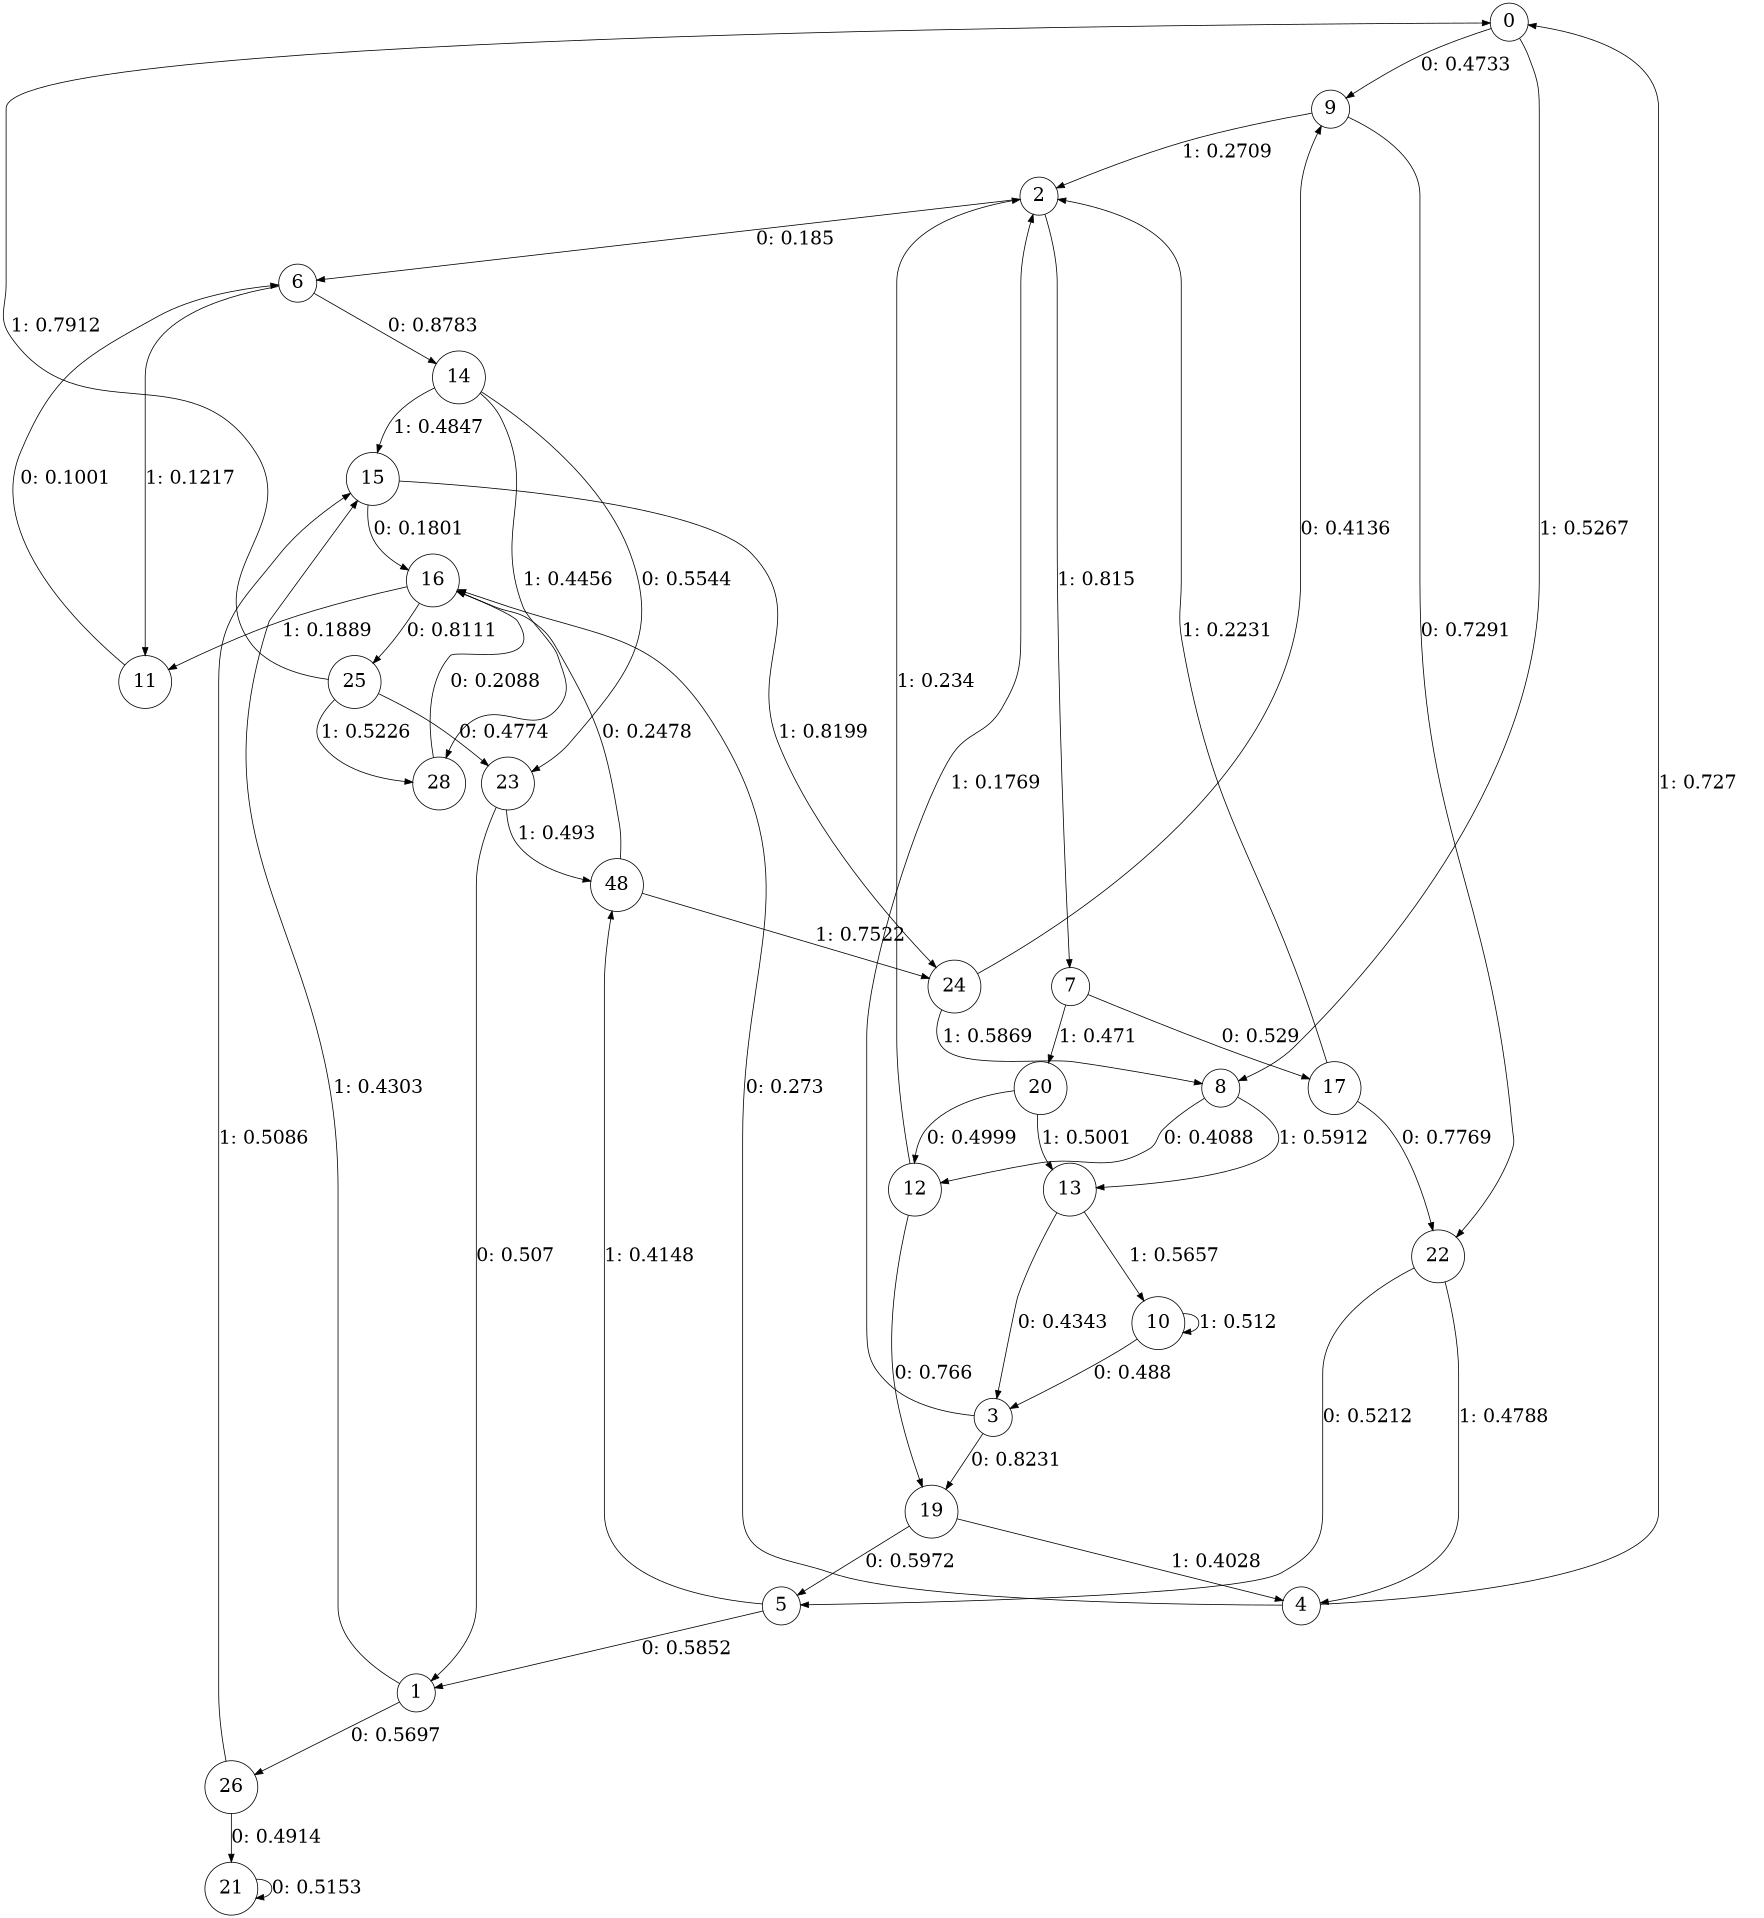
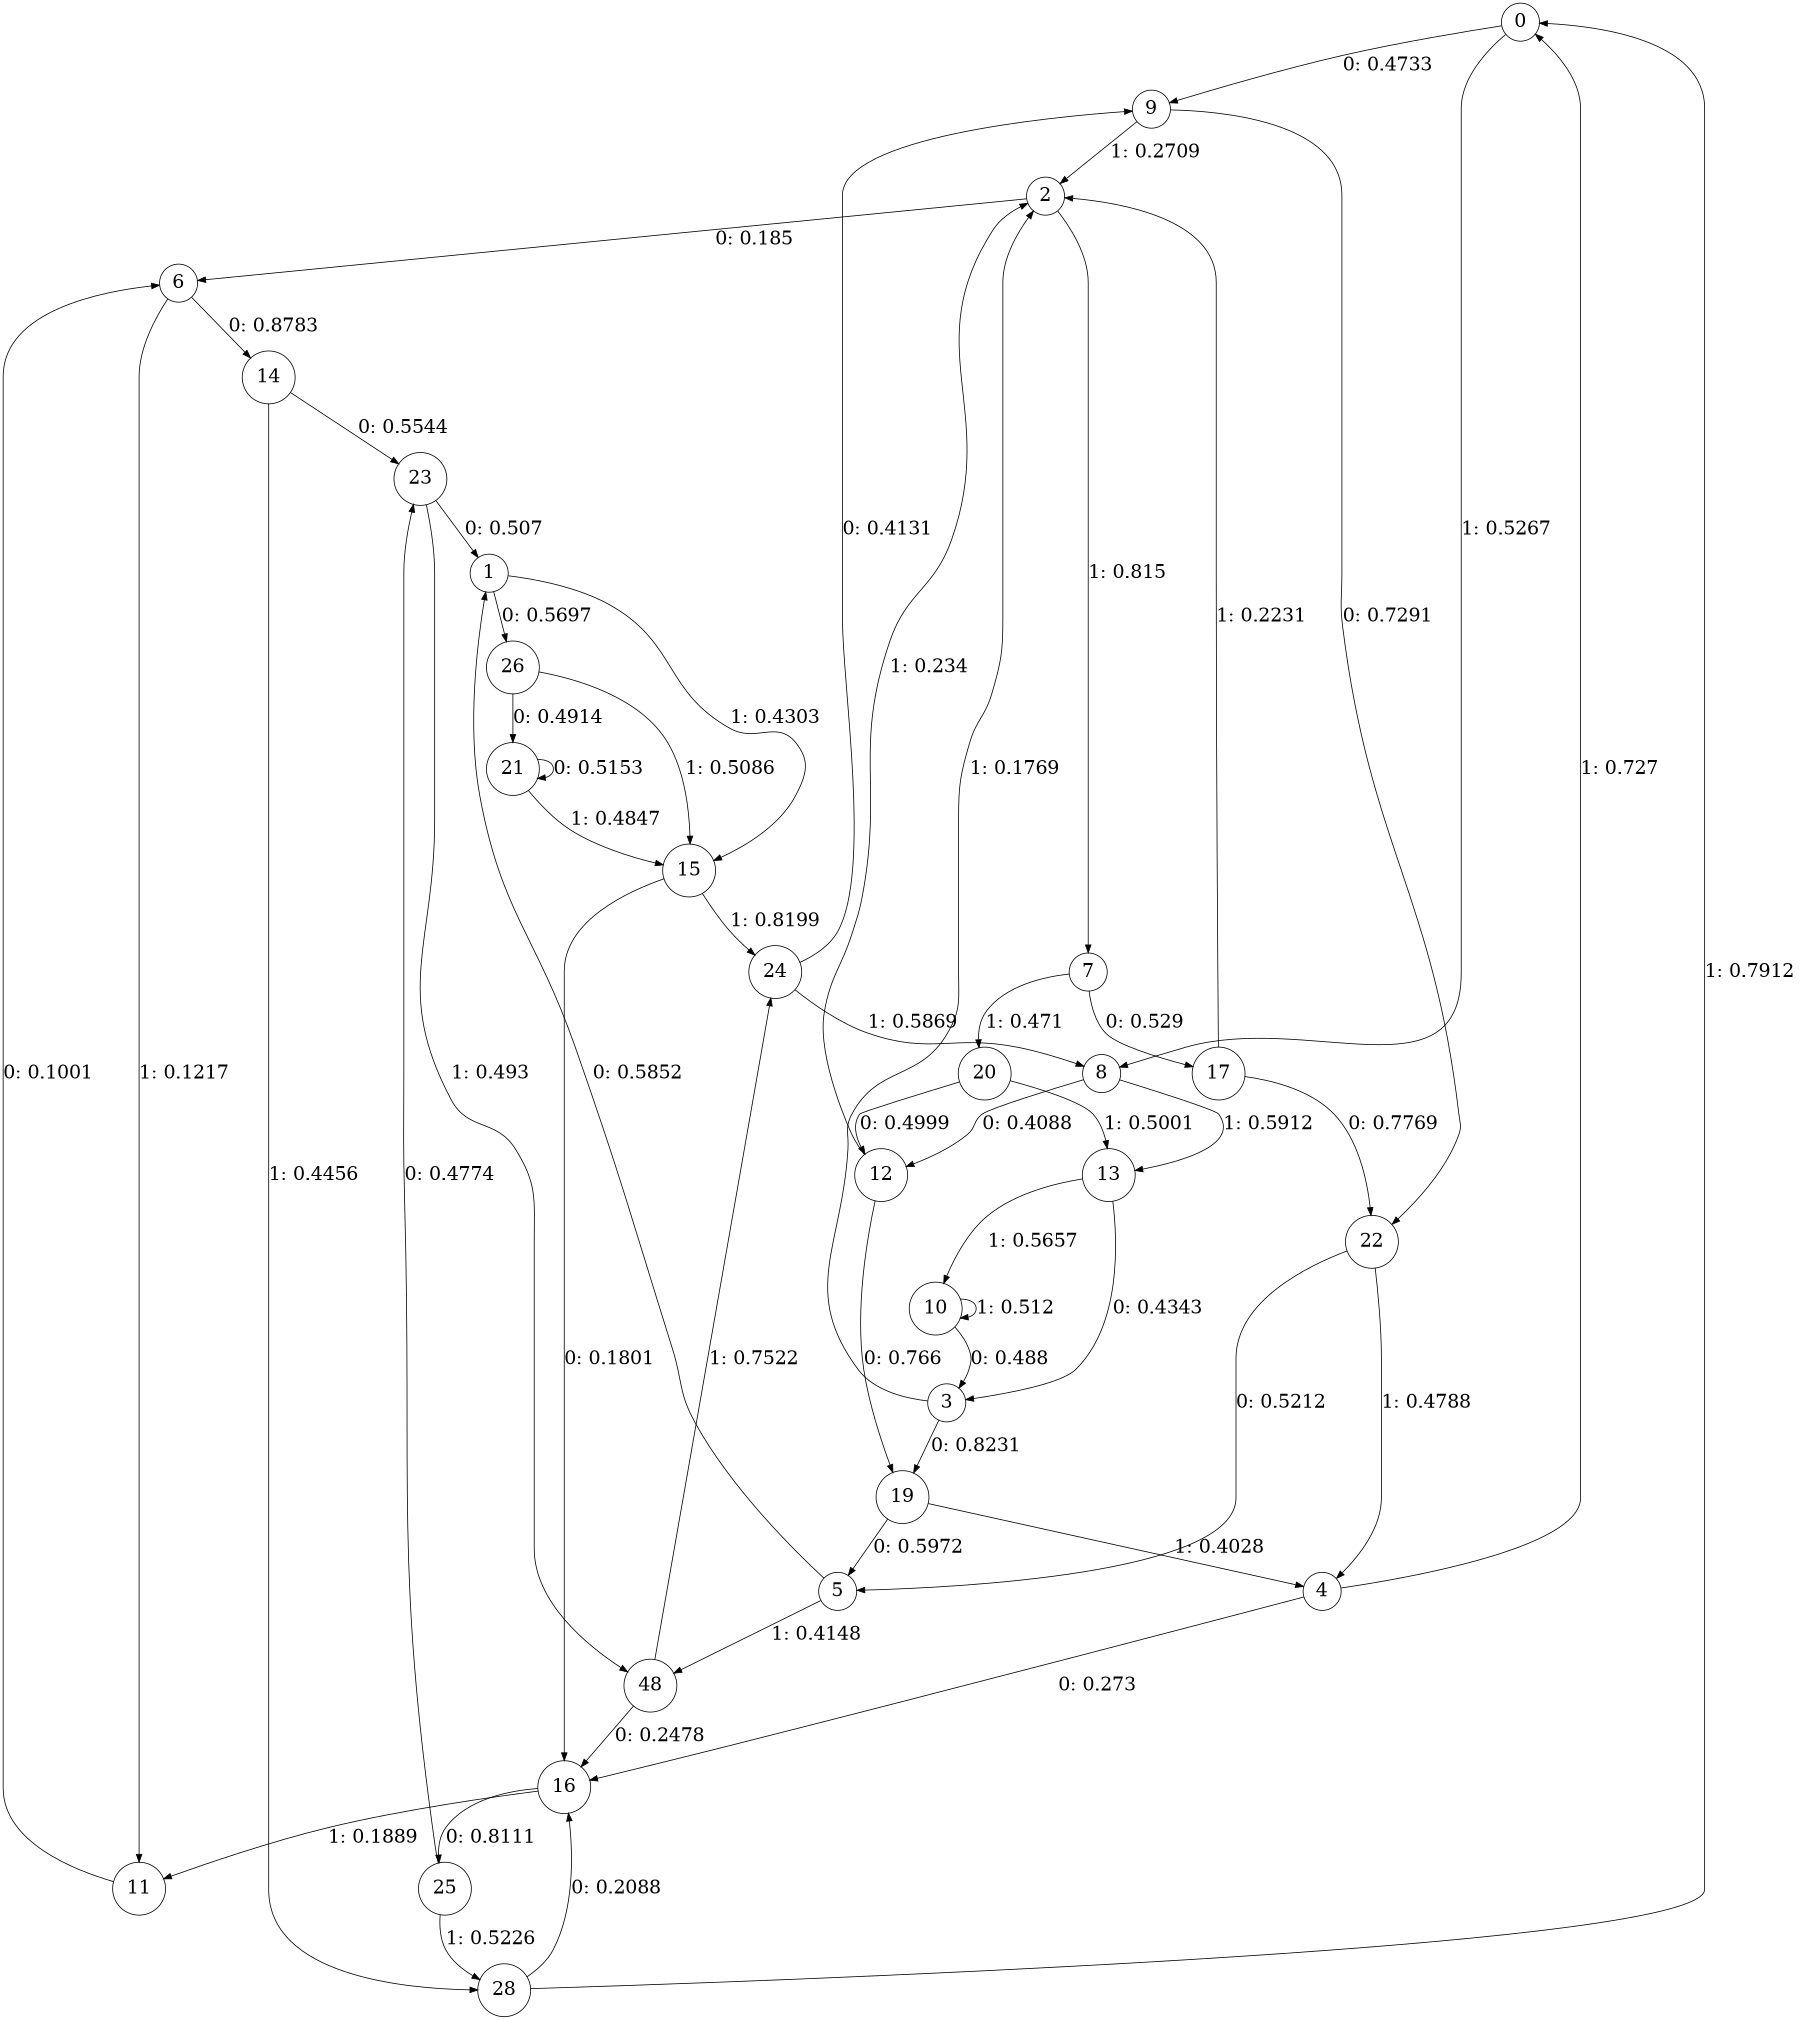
edge "25" -> "0": now "28" -> "0"
edge "14" -> "15": now "21" -> "15"
edge "24" -> "9": label "0: 0.4136   " -> "0: 0.4131   "
